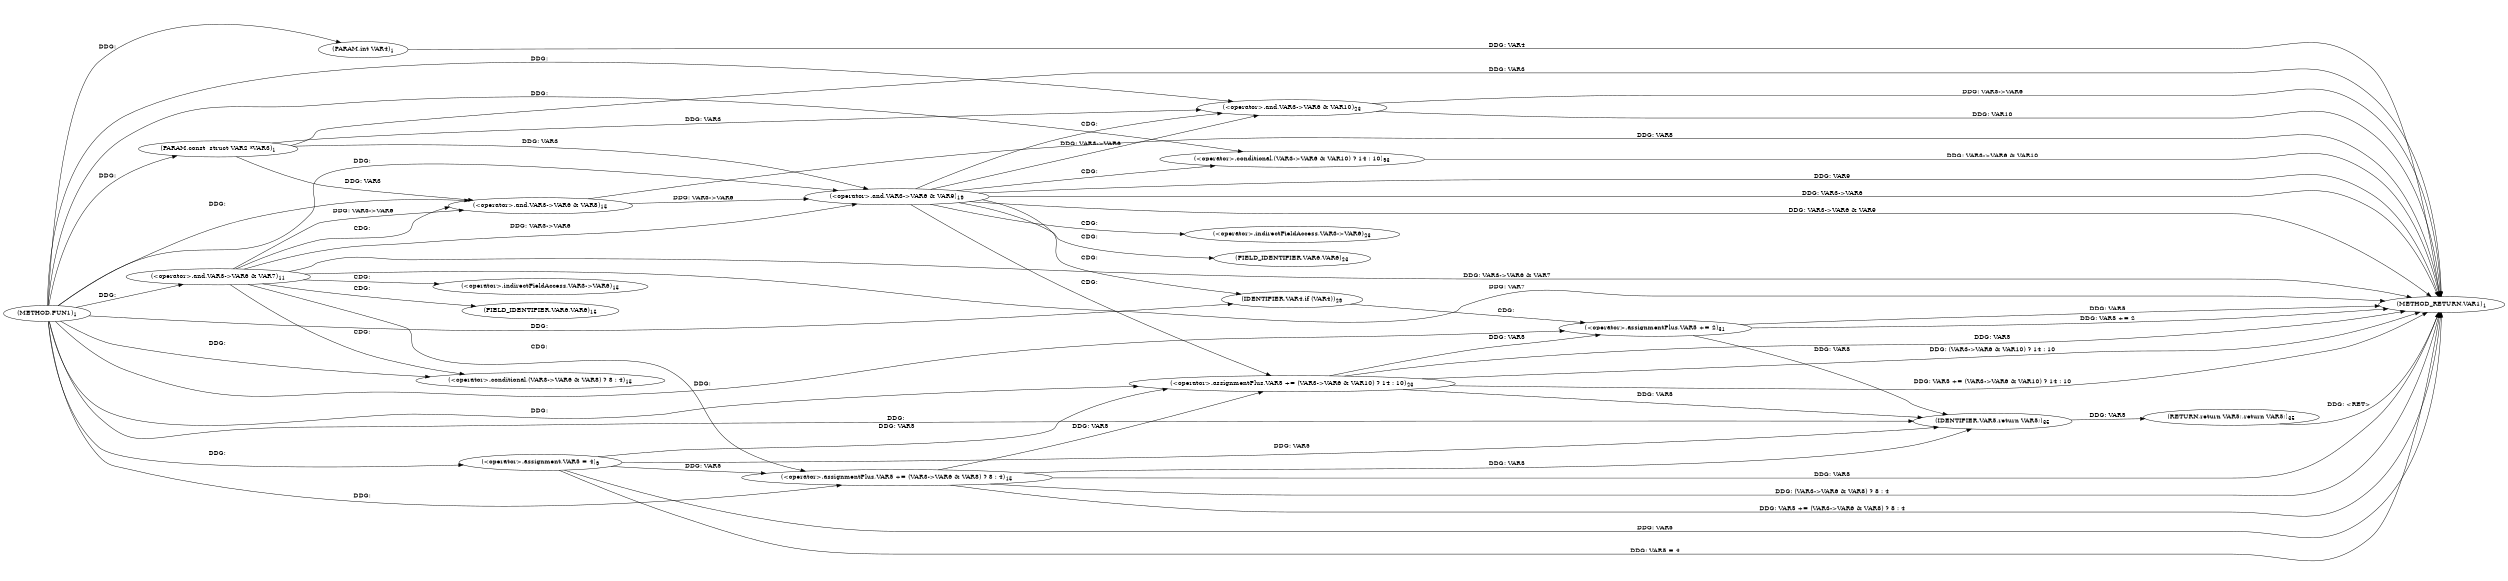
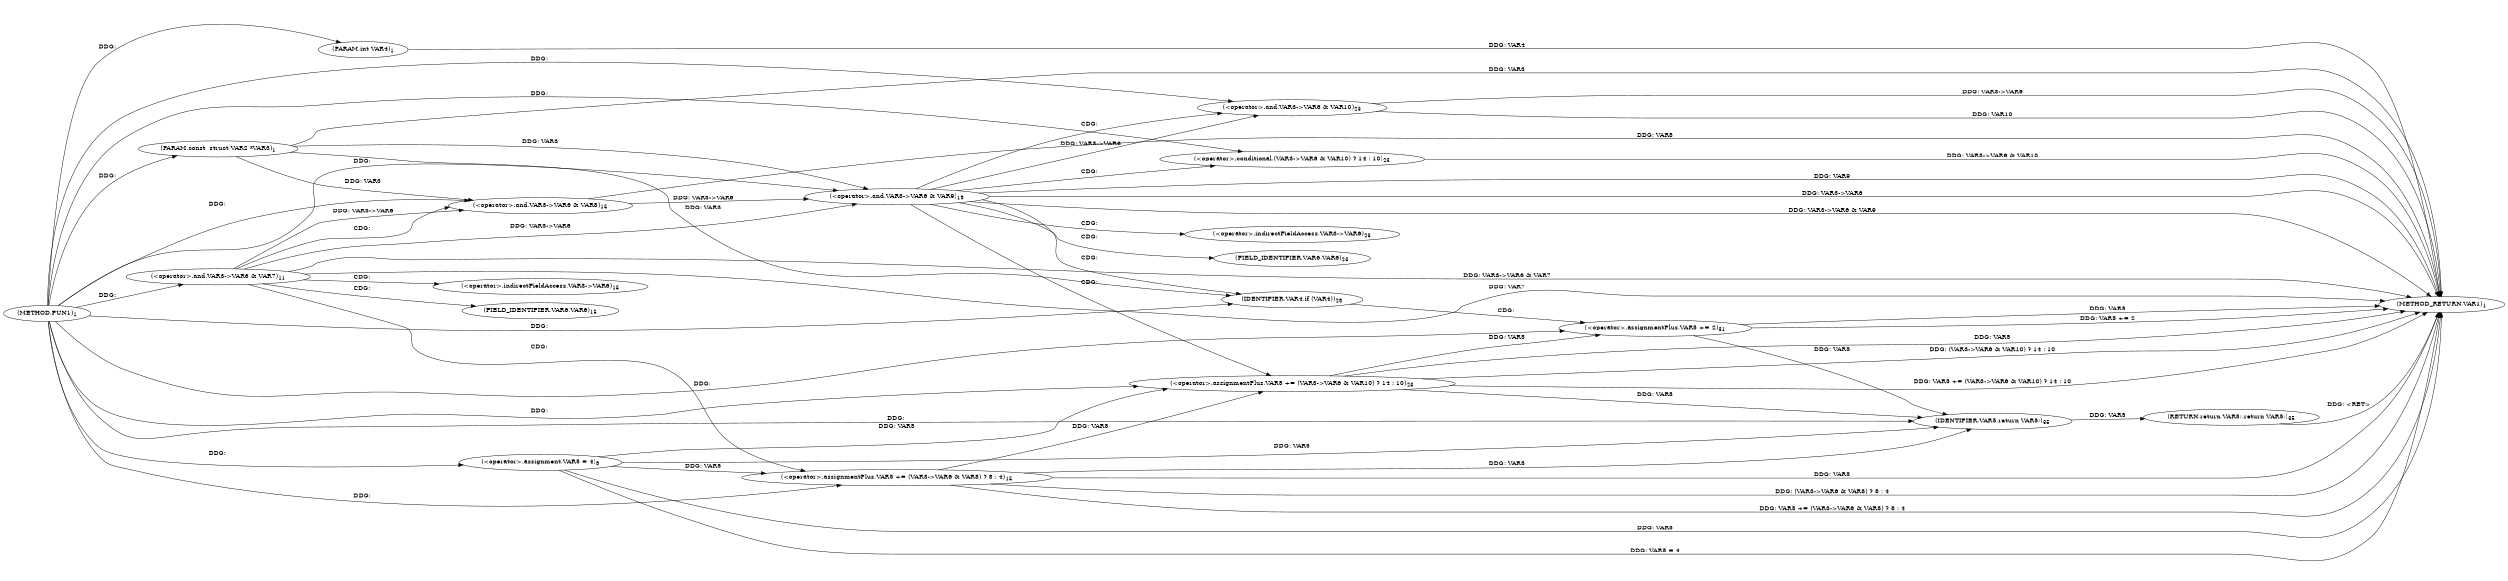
edge "(PARAM,const  struct VAR2 *VAR3)" -> "(<operator>.and,VAR3->VAR6 & VAR10)": now "(PARAM,const  struct VAR2 *VAR3)" -> "(IDENTIFIER,VAR4,if (VAR4))"
node "(<operator>.conditional,(VAR3->VAR6 & VAR10) ? 14 : 10)": text "93" -> "23"
node "(<operator>.conditional,(VAR3->VAR6 & VAR8) ? 8 : 4)": removed
